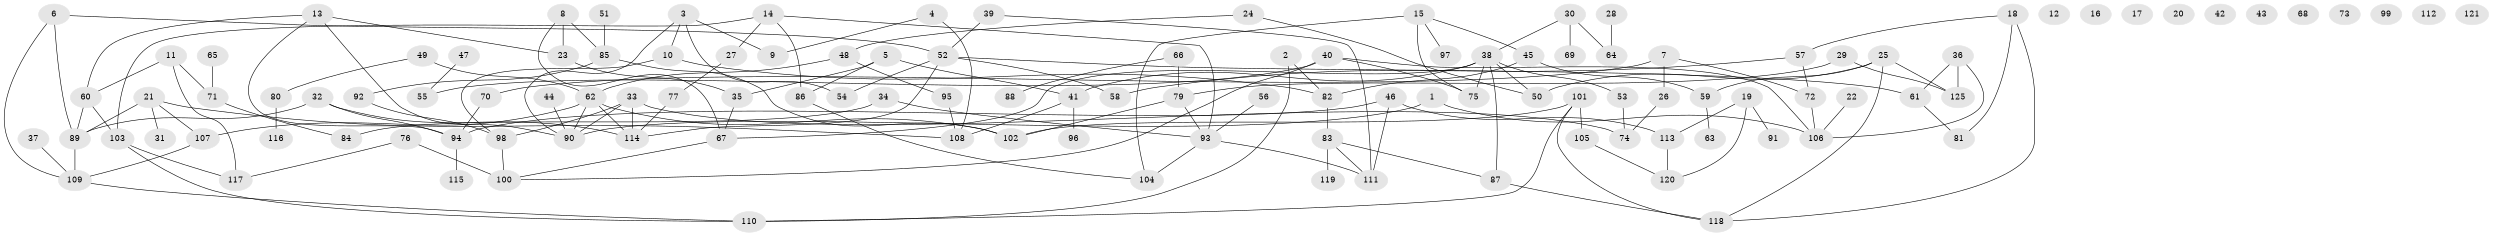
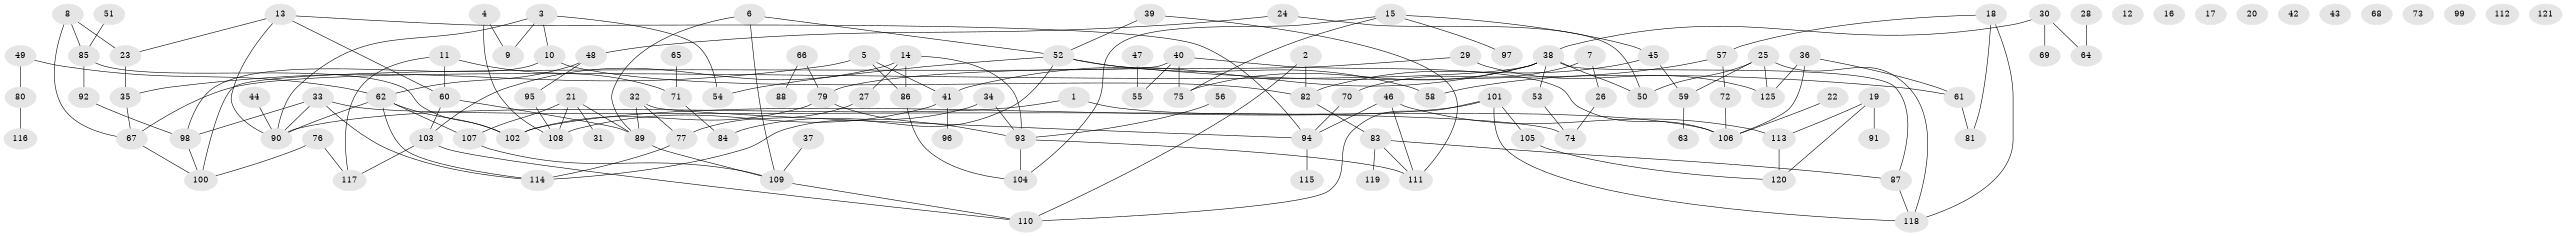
edge "7" -- "72": removed
edge "32" -- "114": now "32" -- "77"
